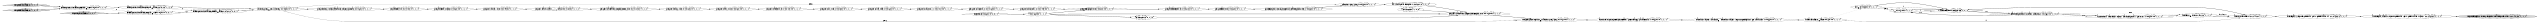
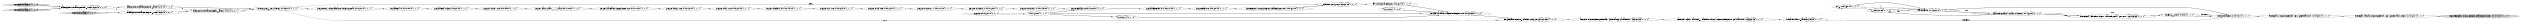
edge "int i = 0@@@35@@@['1', '1', '1']" -> "i++@@@37@@@['1', '1', '1']": label "query" -> "i"
node "query.setHighlight(true)@@@20@@@['1', '1', '1']": shape diamond -> ellipse
edge "boolean foundError = false@@@34@@@['1', '1', '1']" -> "assertTrue(foundError)@@@44@@@['1', '1', '1']": label "0" -> "foundError"
